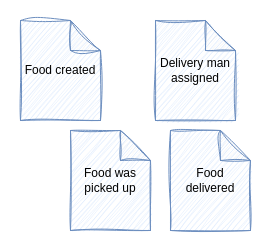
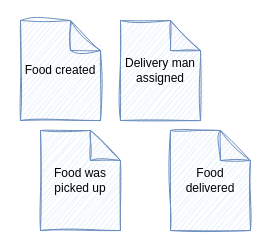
node "Delivery man assigned": moved (196, 71) -> (161, 71)
node "Food was picked up": moved (111, 181) -> (81, 181)
